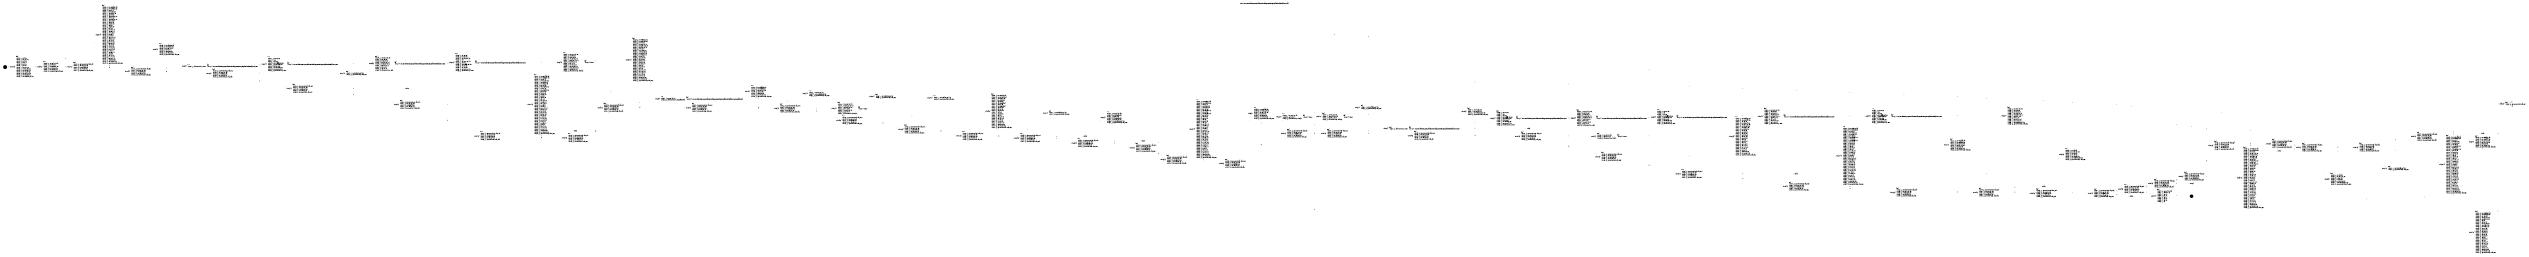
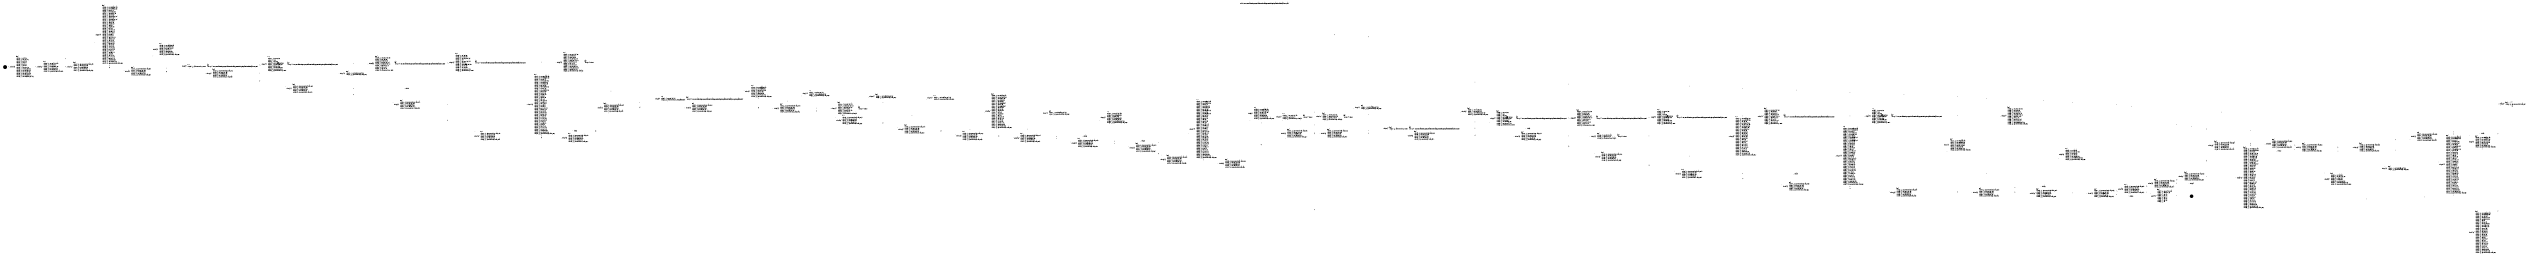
node "0x40236e [116]": removed
